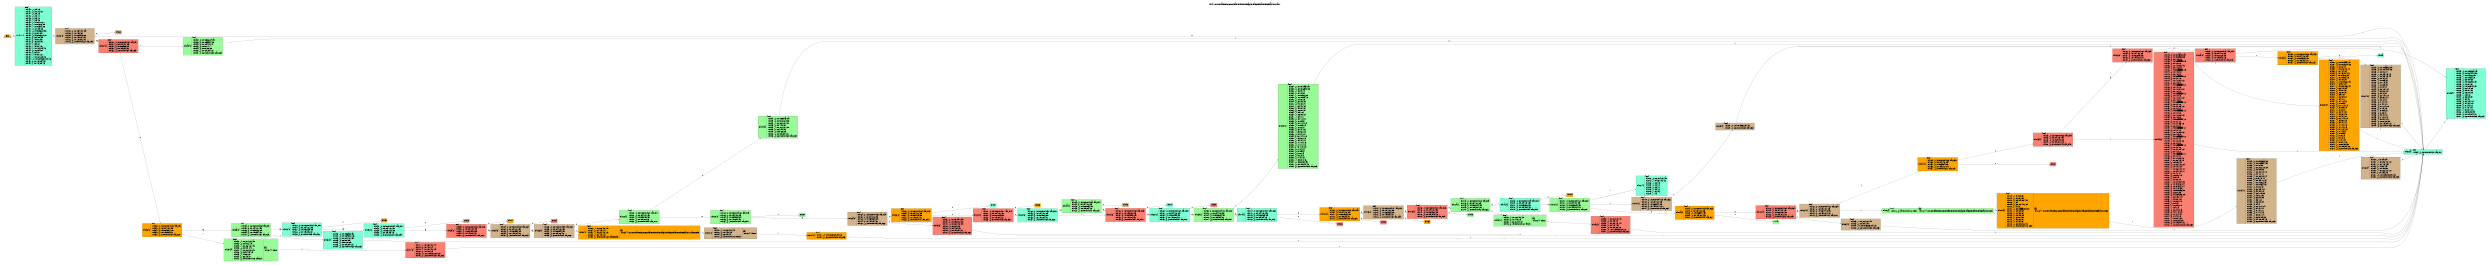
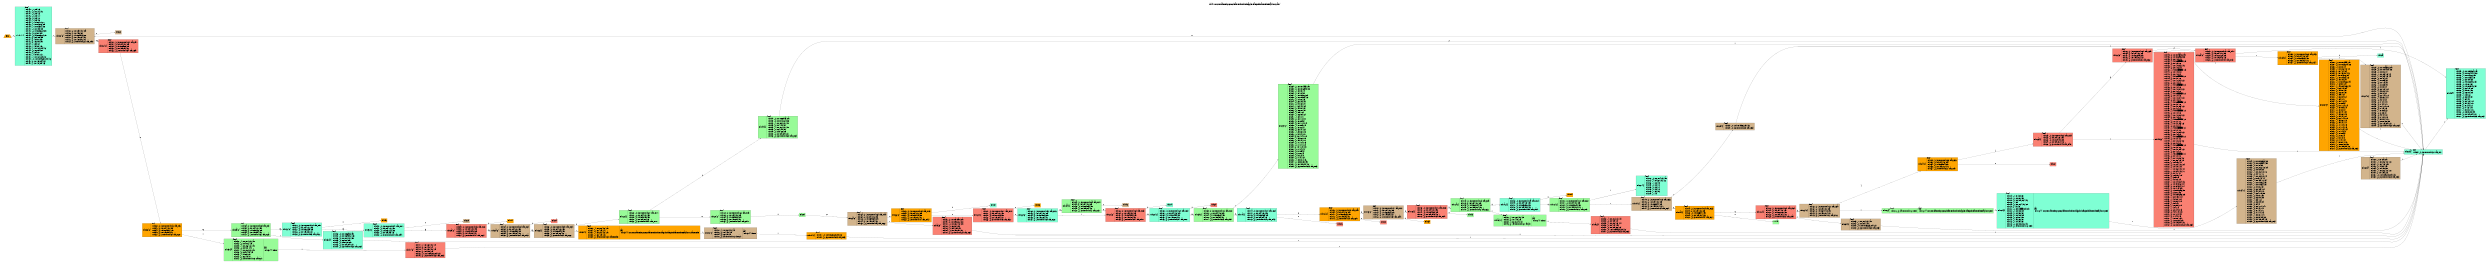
node "0x401a89 [30]": removed
node "0x401c1b [52]": fillcolor orange -> aquamarine
edge "0x4017c2 [28]" -> "0x4017fa [28]": now "0x4017de [28]" -> "0x4017fa [28]"
edge "0x40161e [28]" -> "0x40163a [28]": now "0x40200b" -> "0x40163a [28]"
